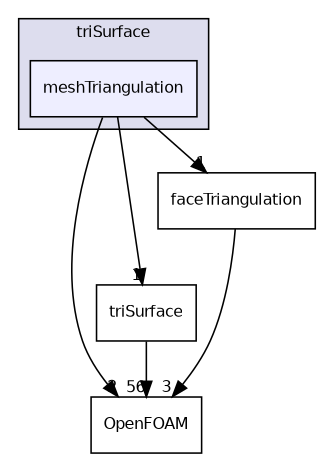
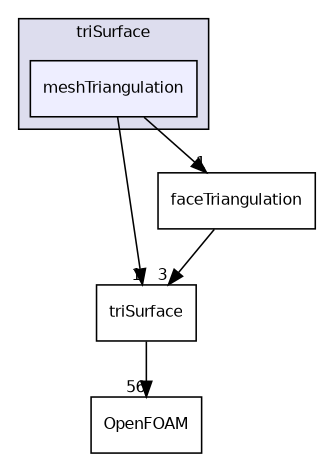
edge "meshTriangulation" -> "OpenFOAM": removed
edge "faceTriangulation" -> "OpenFOAM": now "faceTriangulation" -> "triSurface"
